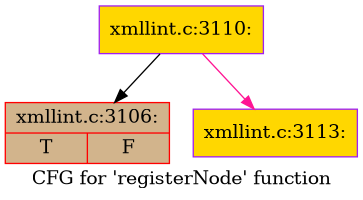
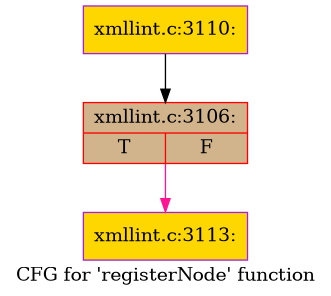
edge "xmllint.c:3110:" -> "xmllint.c:3113:": now "xmllint.c:3106:" -> "xmllint.c:3113:"
